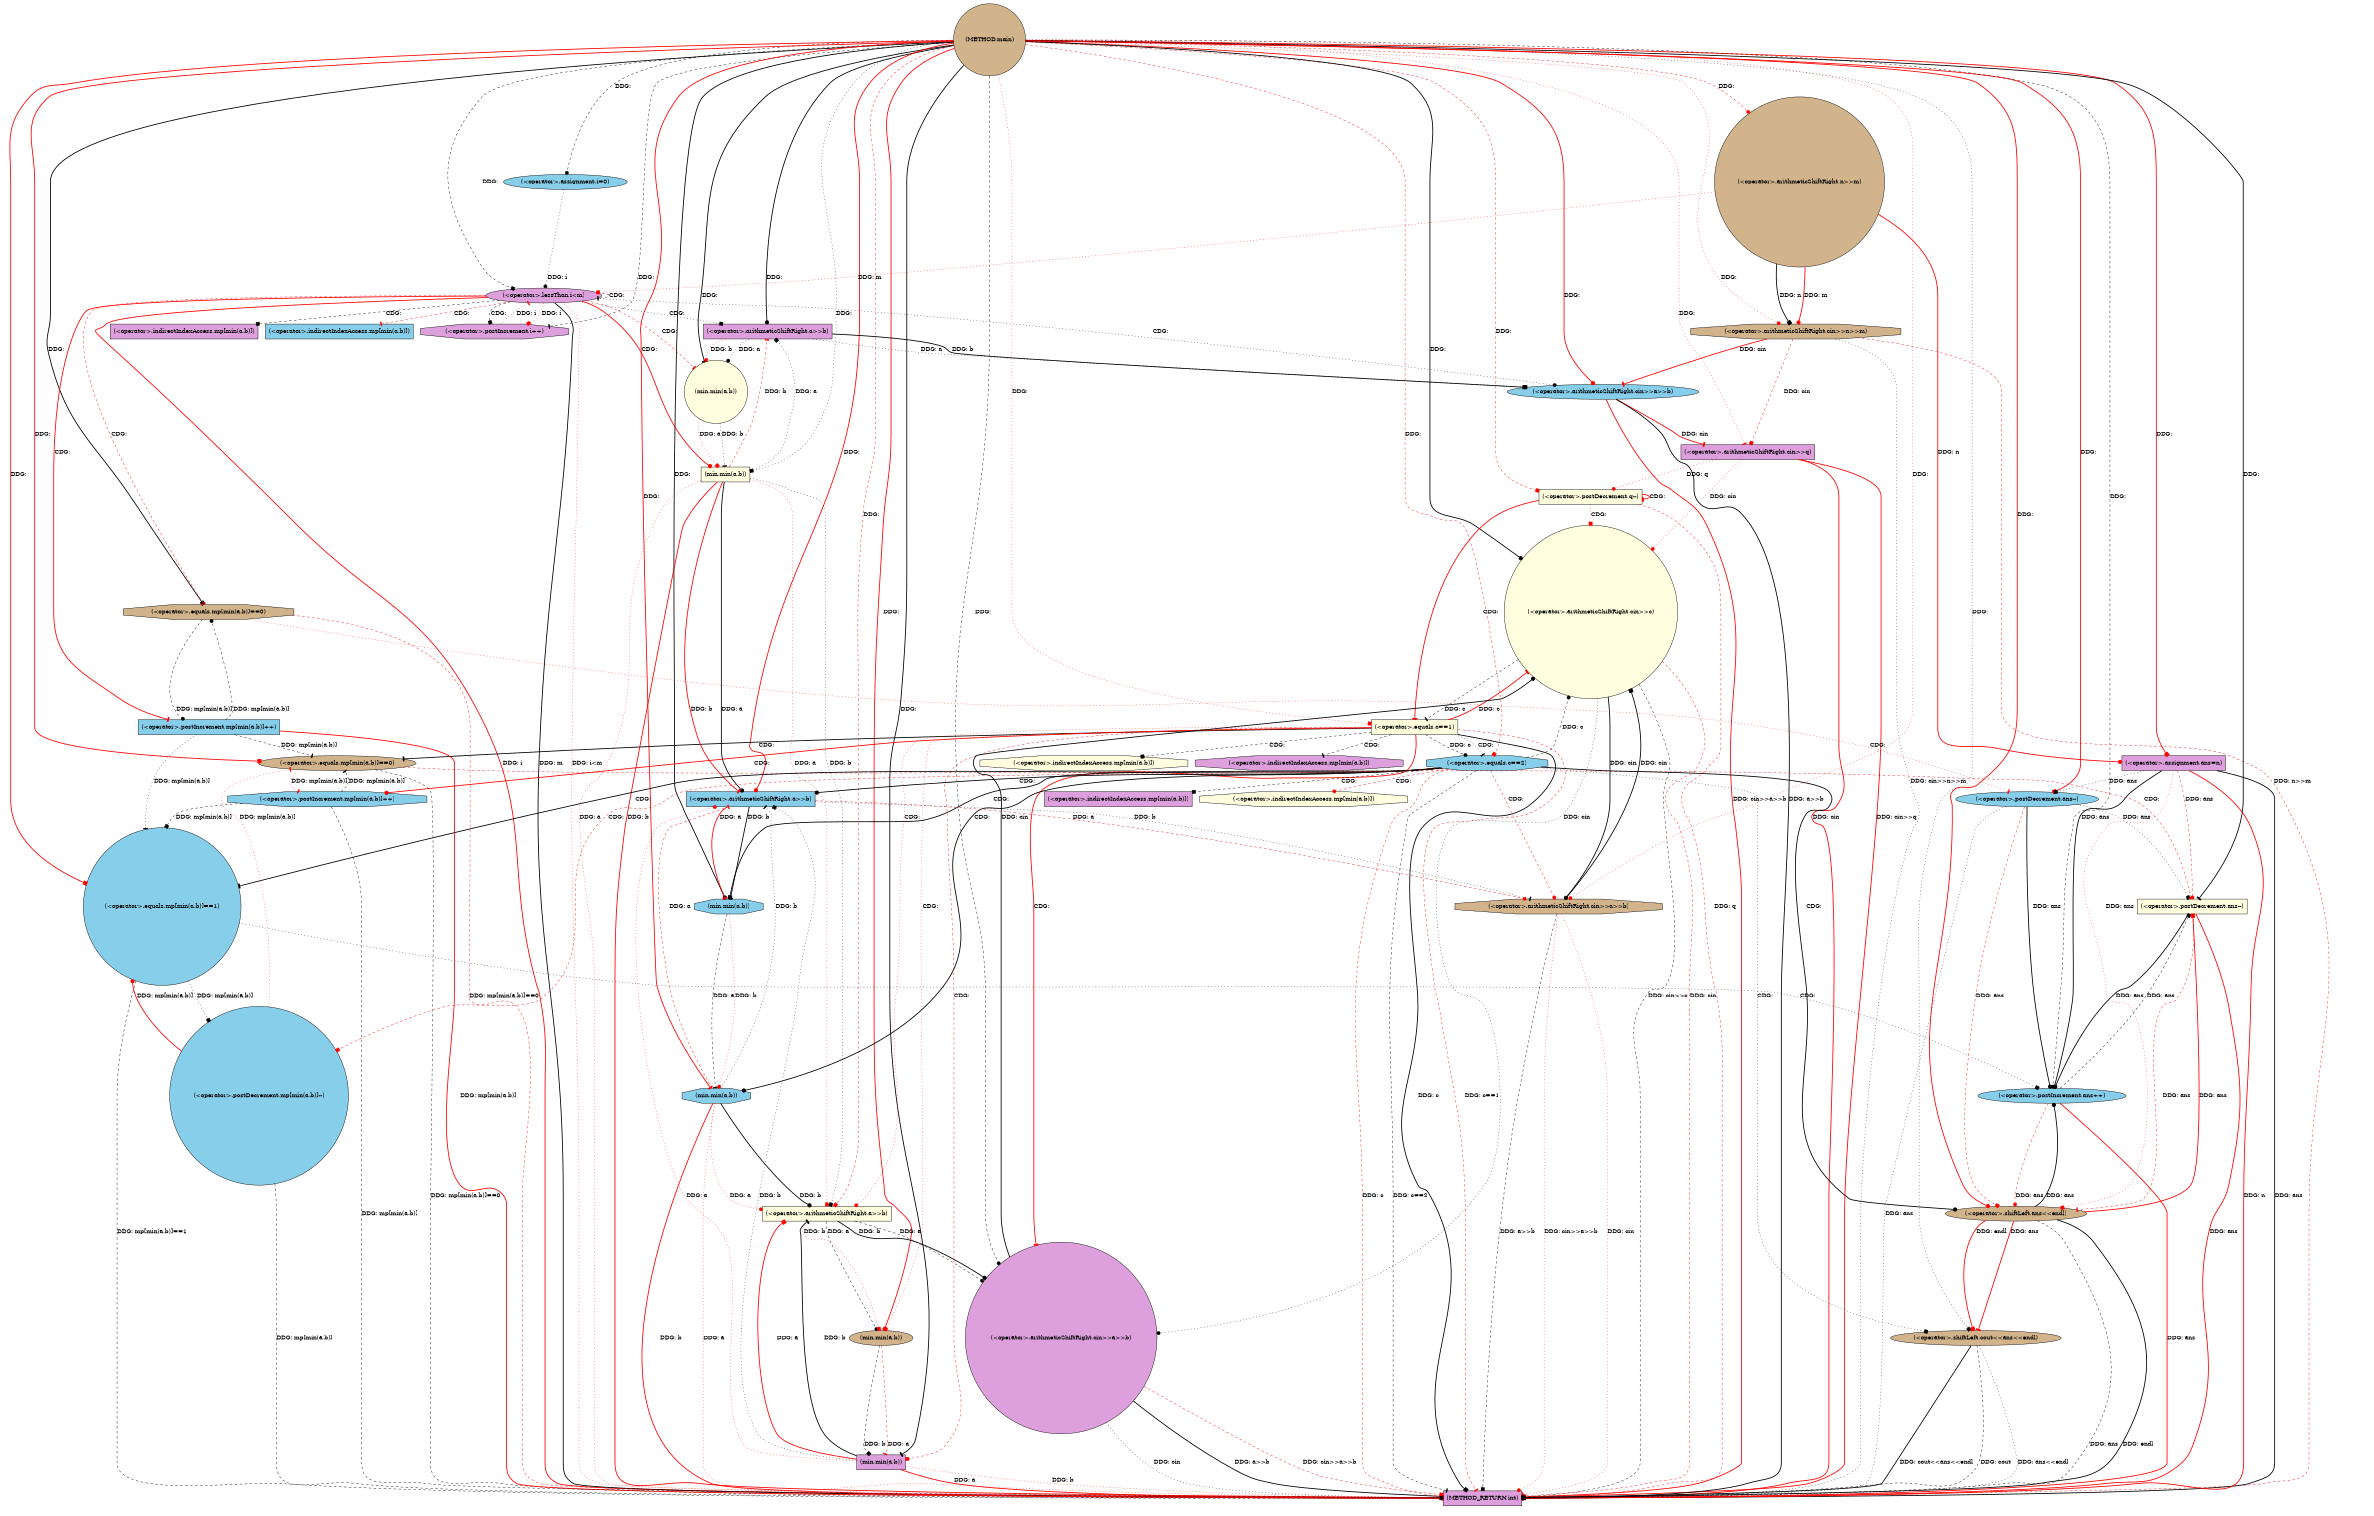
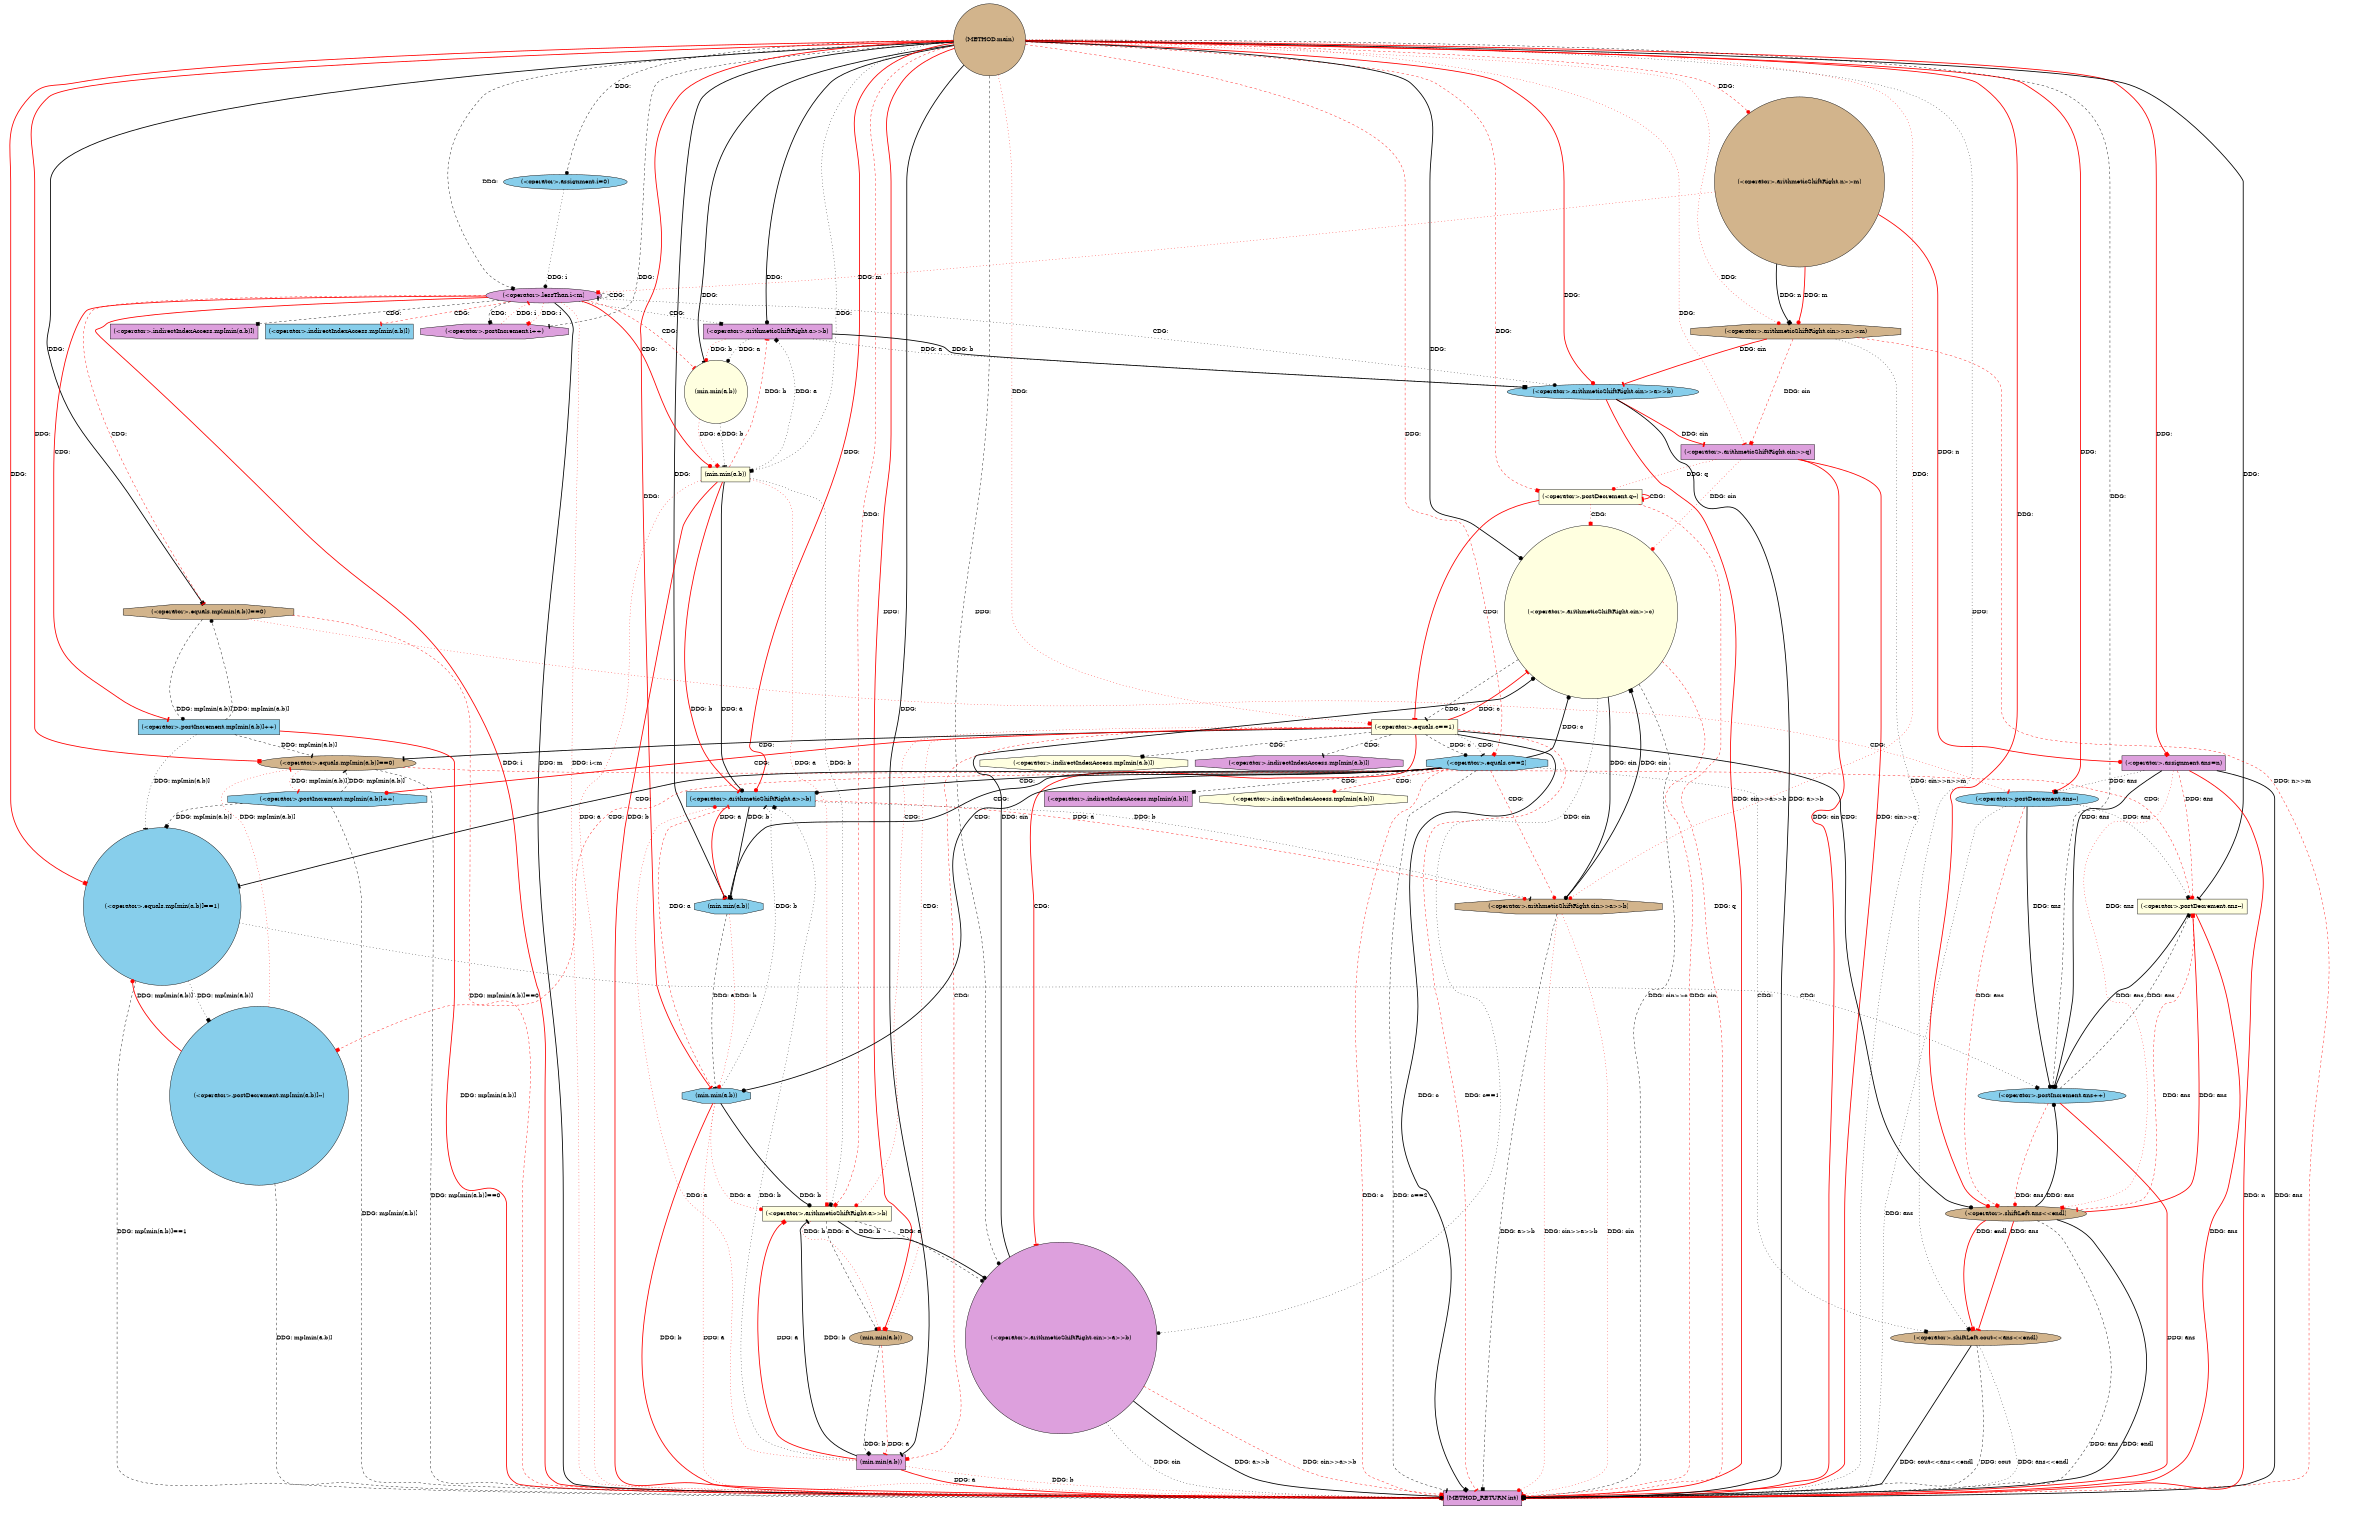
edge "(<operator>.arithmeticShiftRight,cin>>c)" -> "(<operator>.equals,c==1)": label "DDG: c" -> "CDG: c"
edge "(<operator>.equals,c==2)" -> "(<operator>.arithmeticShiftRight,cin>>c)": style dashed -> bold
edge "(<operator>.equals,c==2)" -> "(<operator>.shiftLeft,ans<<endl)": now "(<operator>.equals,c==1)" -> "(<operator>.shiftLeft,ans<<endl)"
